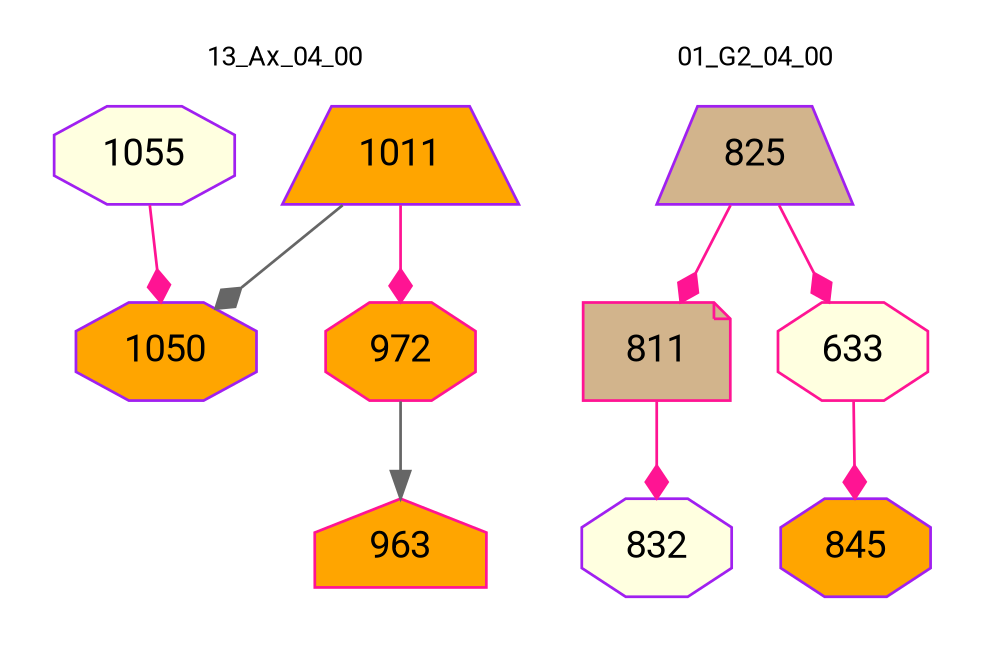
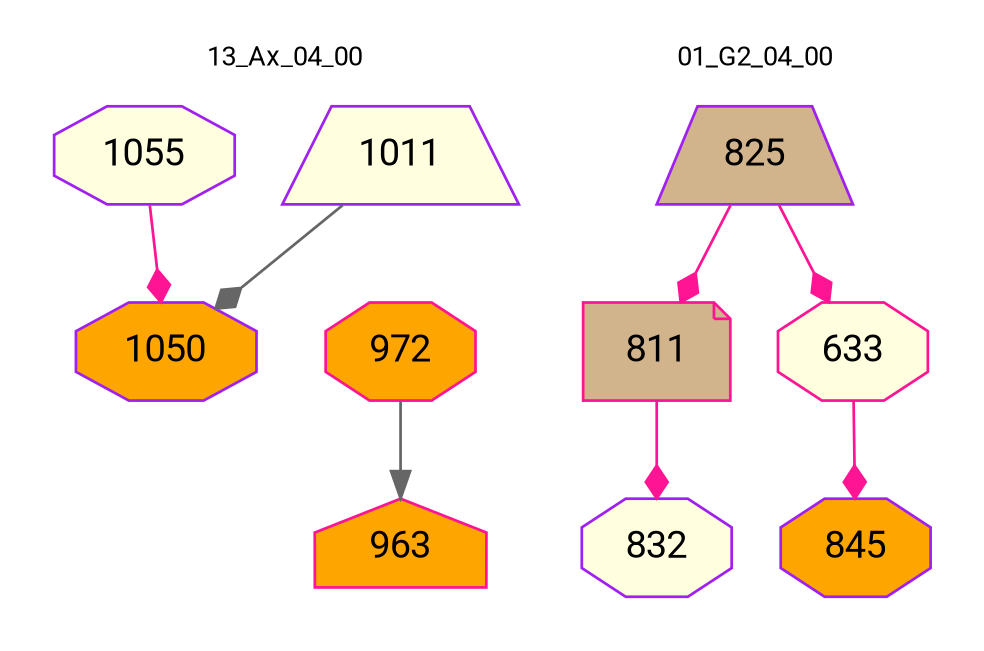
node "1011": fillcolor orange -> lightyellow
edge "1011" -> "972": removed
